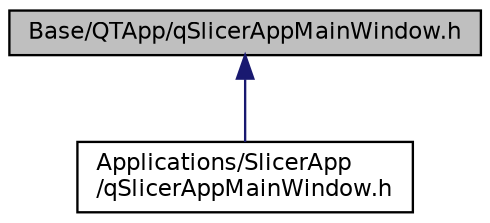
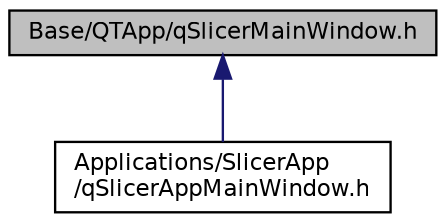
node "Base/QTApp/qSlicerAppMainWindow.h": label "Base/QTApp/qSlicerAppMainWindow.h" -> "Base/QTApp/qSlicerMainWindow.h"
